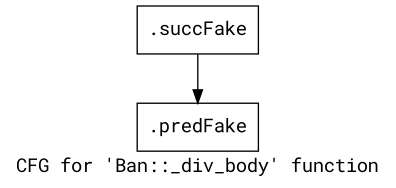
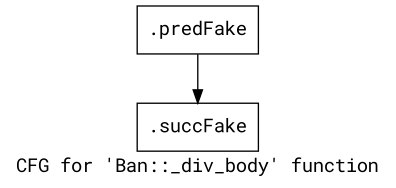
edge ".succFake" -> ".predFake": reversed
